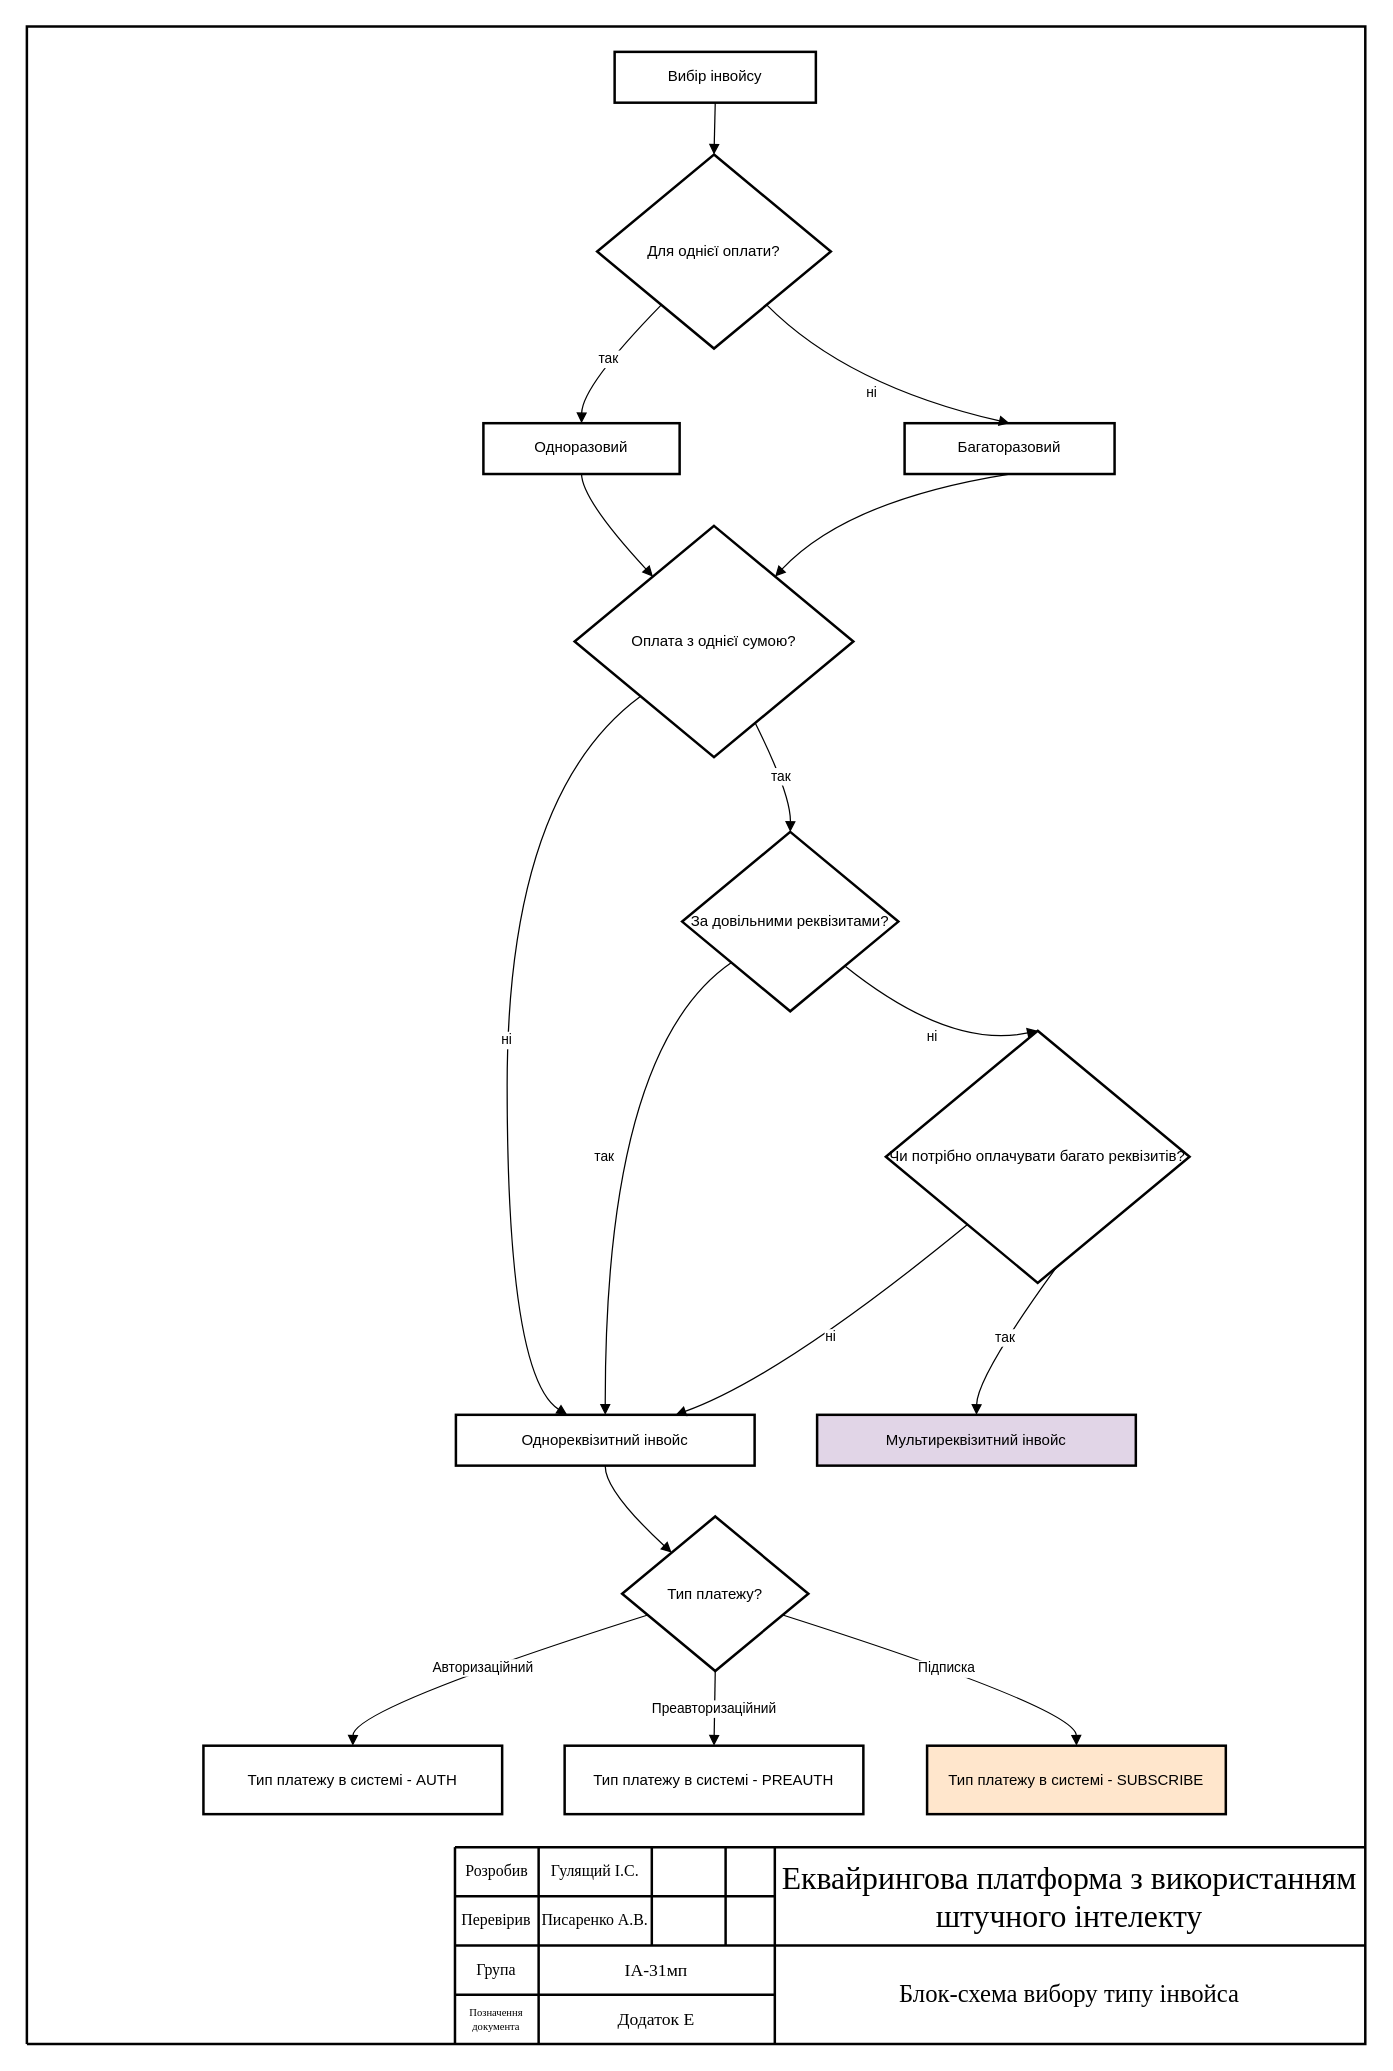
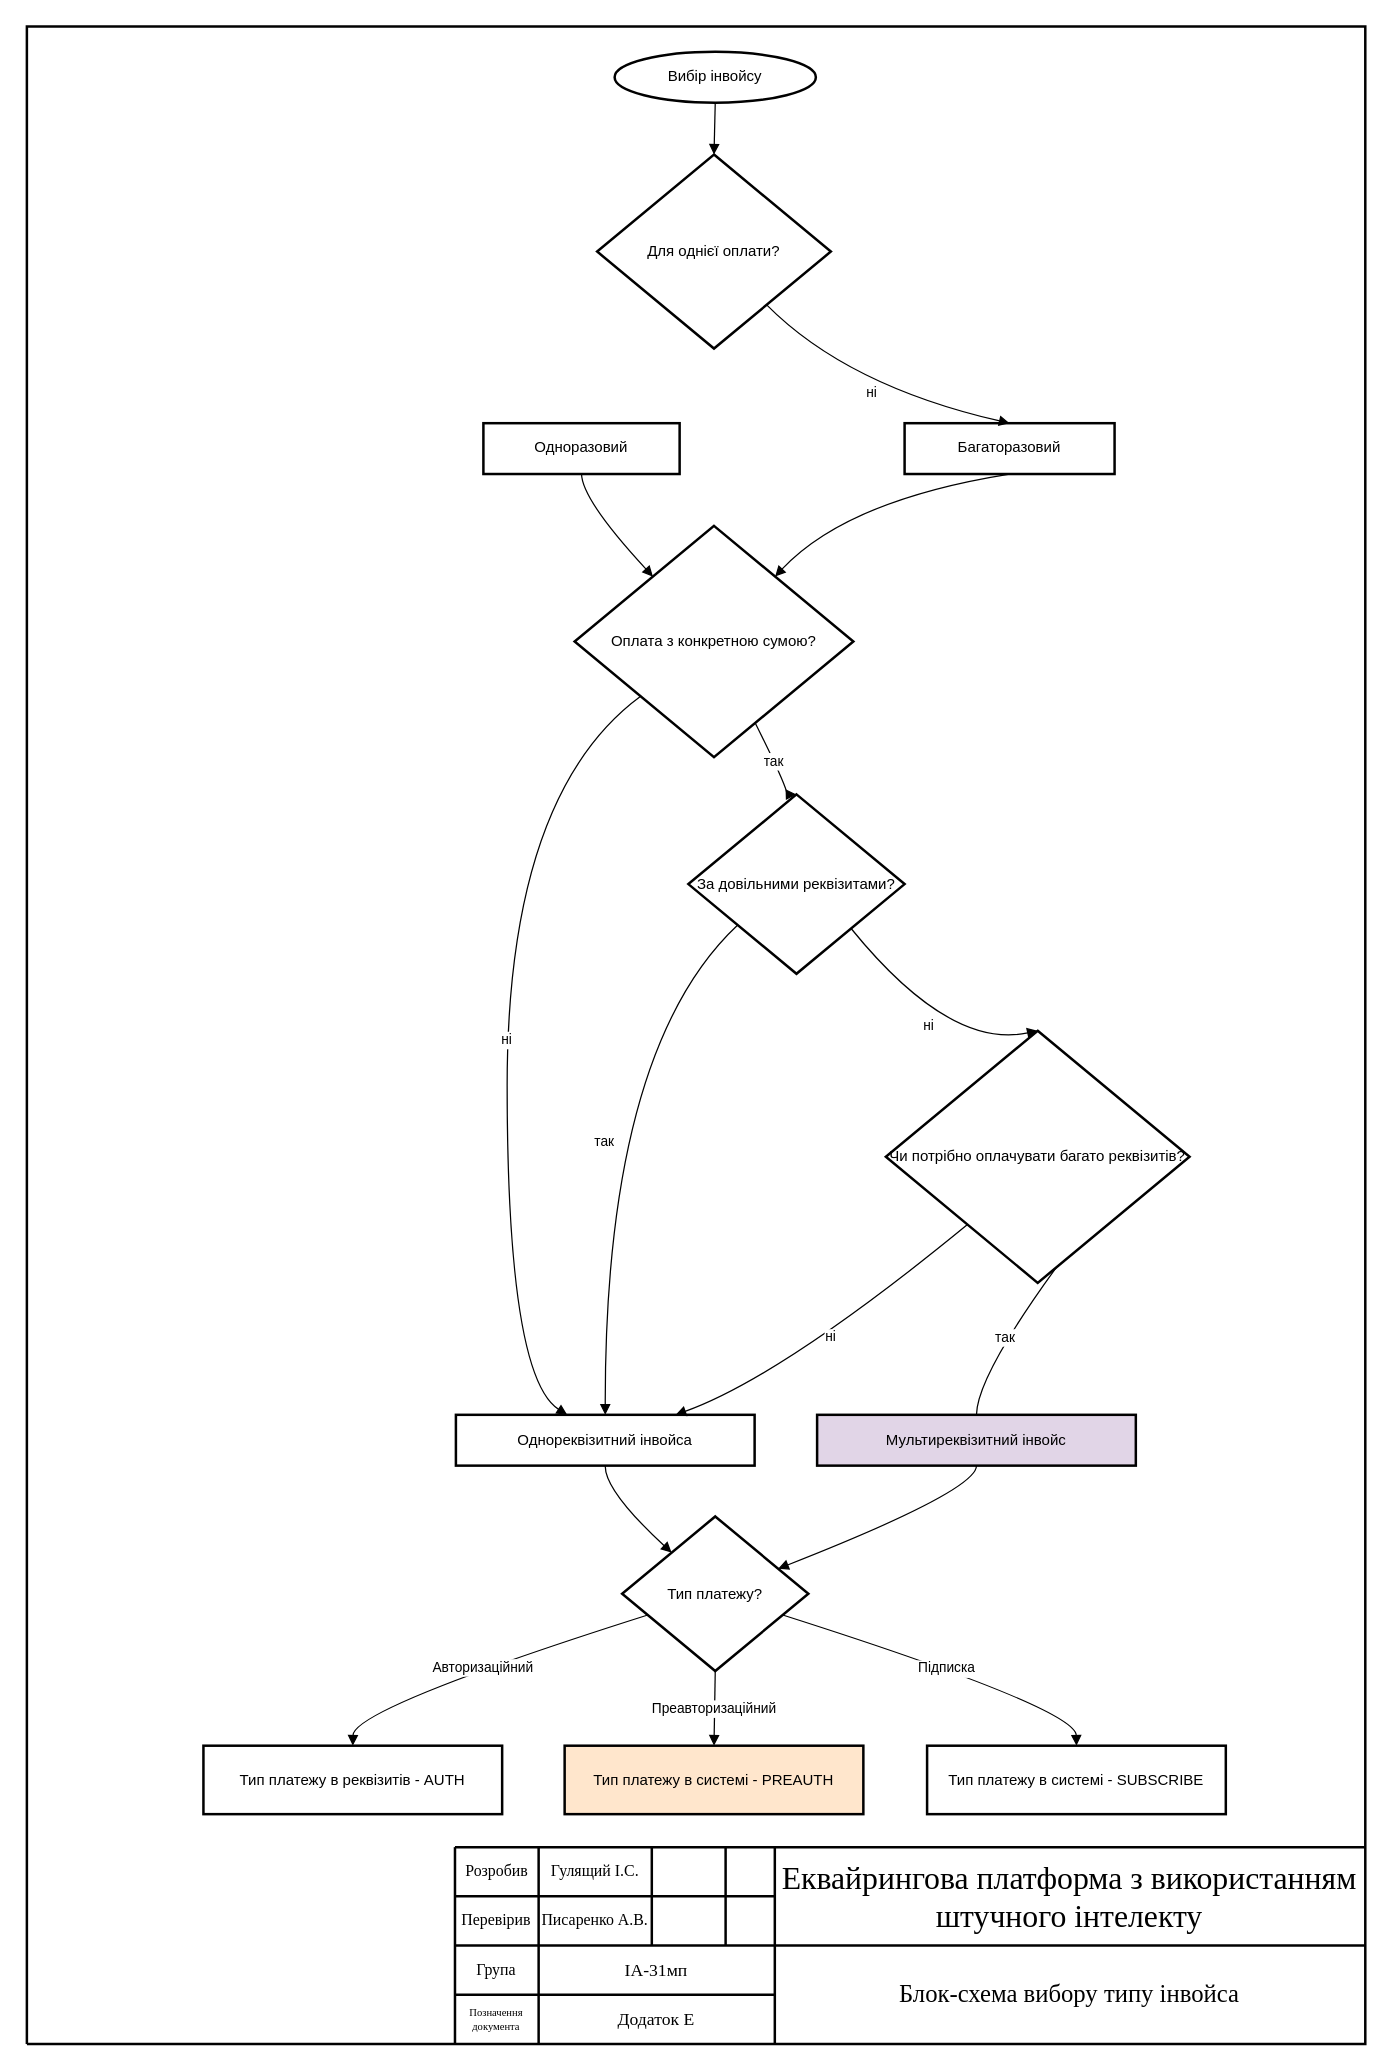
node "Вибір інвойсу": shape rectangle -> ellipse
edge "Для однієї оплати?" -> "Одноразовий": removed, label "так"
node "Оплата з однієї сумою?": label "Оплата з однієї сумою?" -> "Оплата з конкретною сумою?"
node "За довільними реквізитами?": moved (790, 922) -> (796, 884)
edge "Чи потрібно оплачувати багато реквізитів?" -> "Мультиреквізитний інвойс": arrowhead block -> none
node "Однореквізитний інвойс": label "Однореквізитний інвойс" -> "Однореквізитний інвойса"
edge "Мультиреквізитний інвойс" -> "Тип платежу?": added
node "Тип платежу в системі - PREAUTH": fillcolor #ffffff -> #ffe6cc
node "Тип платежу в системі - SUBSCRIBE": fillcolor #ffe6cc -> #ffffff
node "Тип платежу в системі - AUTH": label "Тип платежу в системі - AUTH" -> "Тип платежу в реквізитів - AUTH"
